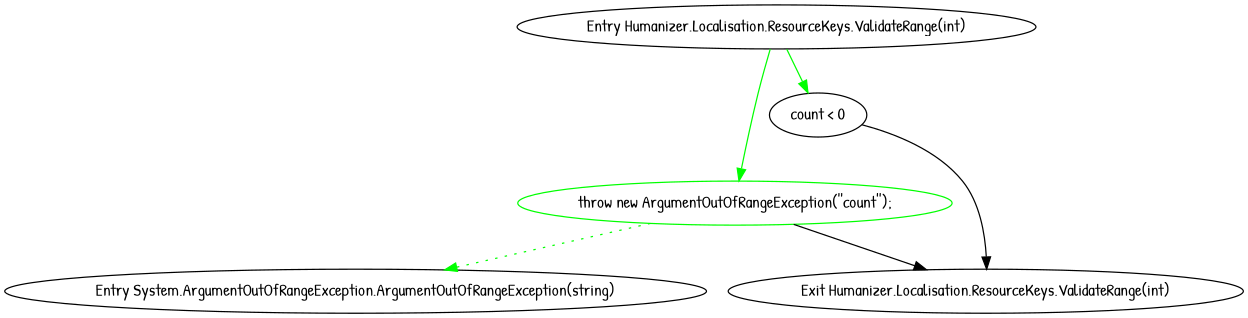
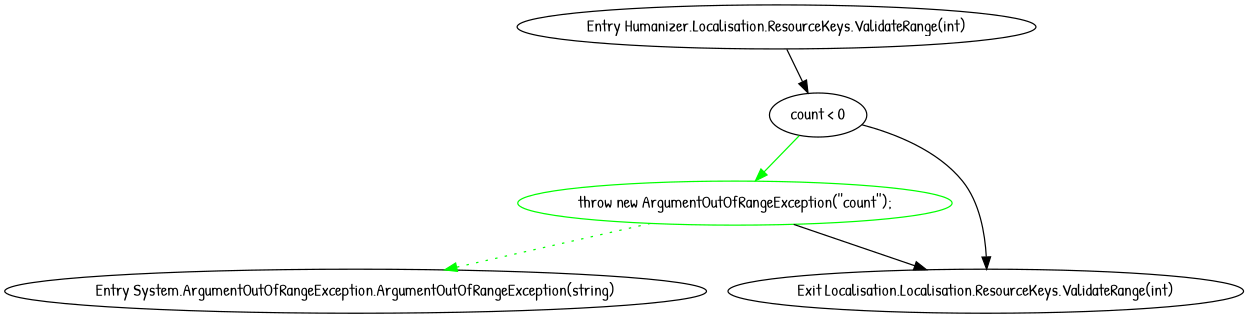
edge "Entry Humanizer.Localisation.ResourceKeys.ValidateRange(int)" -> "count < 0": color green -> black
edge "Entry Humanizer.Localisation.ResourceKeys.ValidateRange(int)" -> "throw new ArgumentOutOfRangeException(''count'');": now "count < 0" -> "throw new ArgumentOutOfRangeException(''count'');"
node "Exit Humanizer.Localisation.ResourceKeys.ValidateRange(int)": label "Exit Humanizer.Localisation.ResourceKeys.ValidateRange(int)" -> "Exit Localisation.Localisation.ResourceKeys.ValidateRange(int)"
